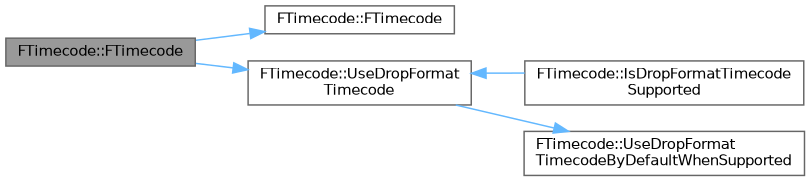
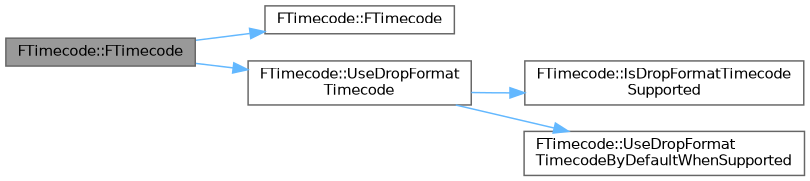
edge "FTimecode::IsDropFormatTimecode Supported" -> "FTimecode::UseDropFormat Timecode": reversed
